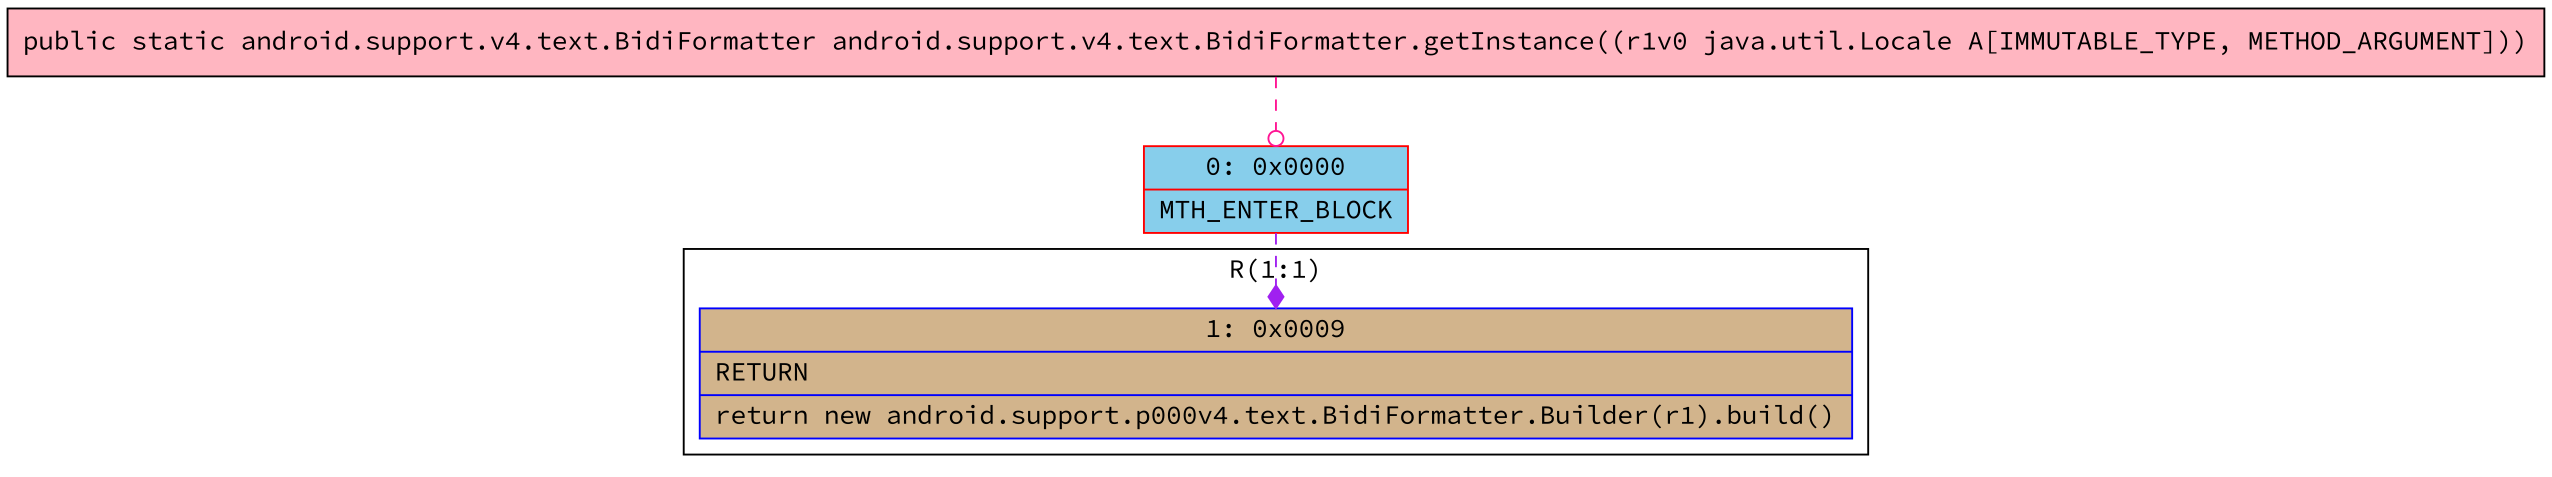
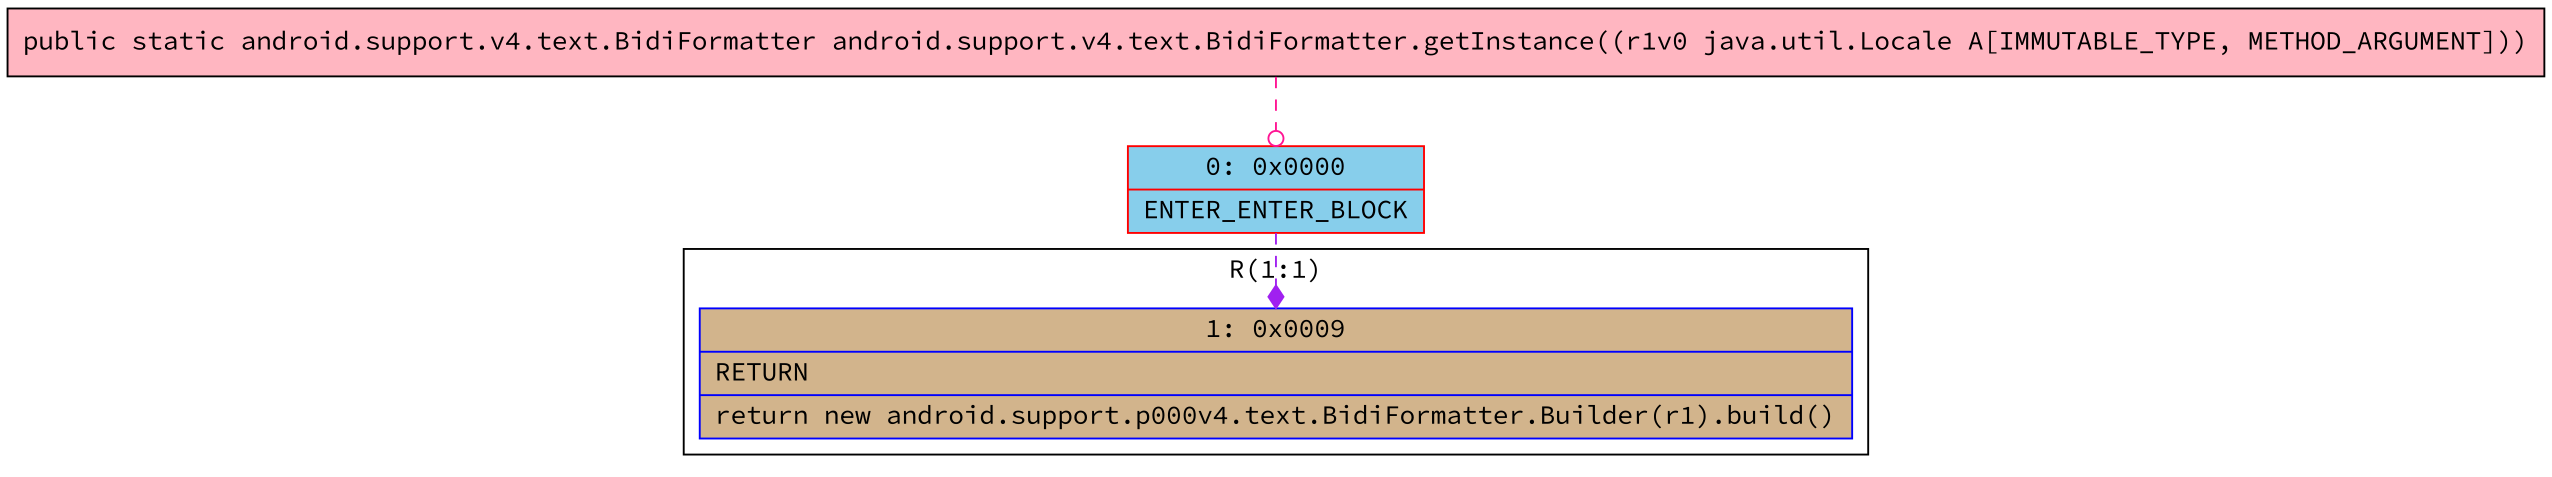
node "0: 0x0000": text "MTH_ENTER_BLOCK" -> "ENTER_ENTER_BLOCK"
